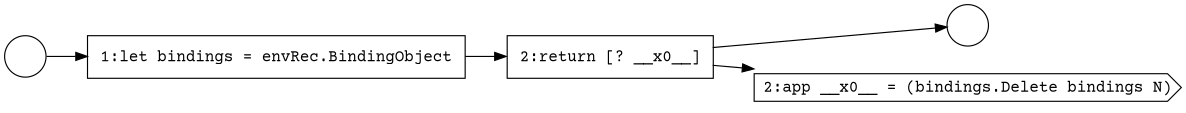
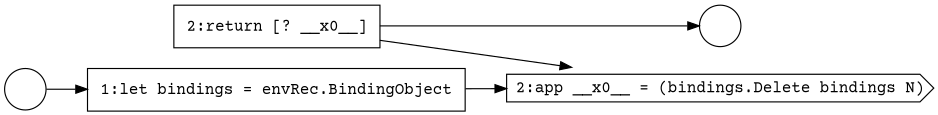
edge "1:let bindings = envRec.BindingObject" -> "2:return [? __x0__]": now "1:let bindings = envRec.BindingObject" -> "2:app __x0__ = (bindings.Delete bindings N)"
